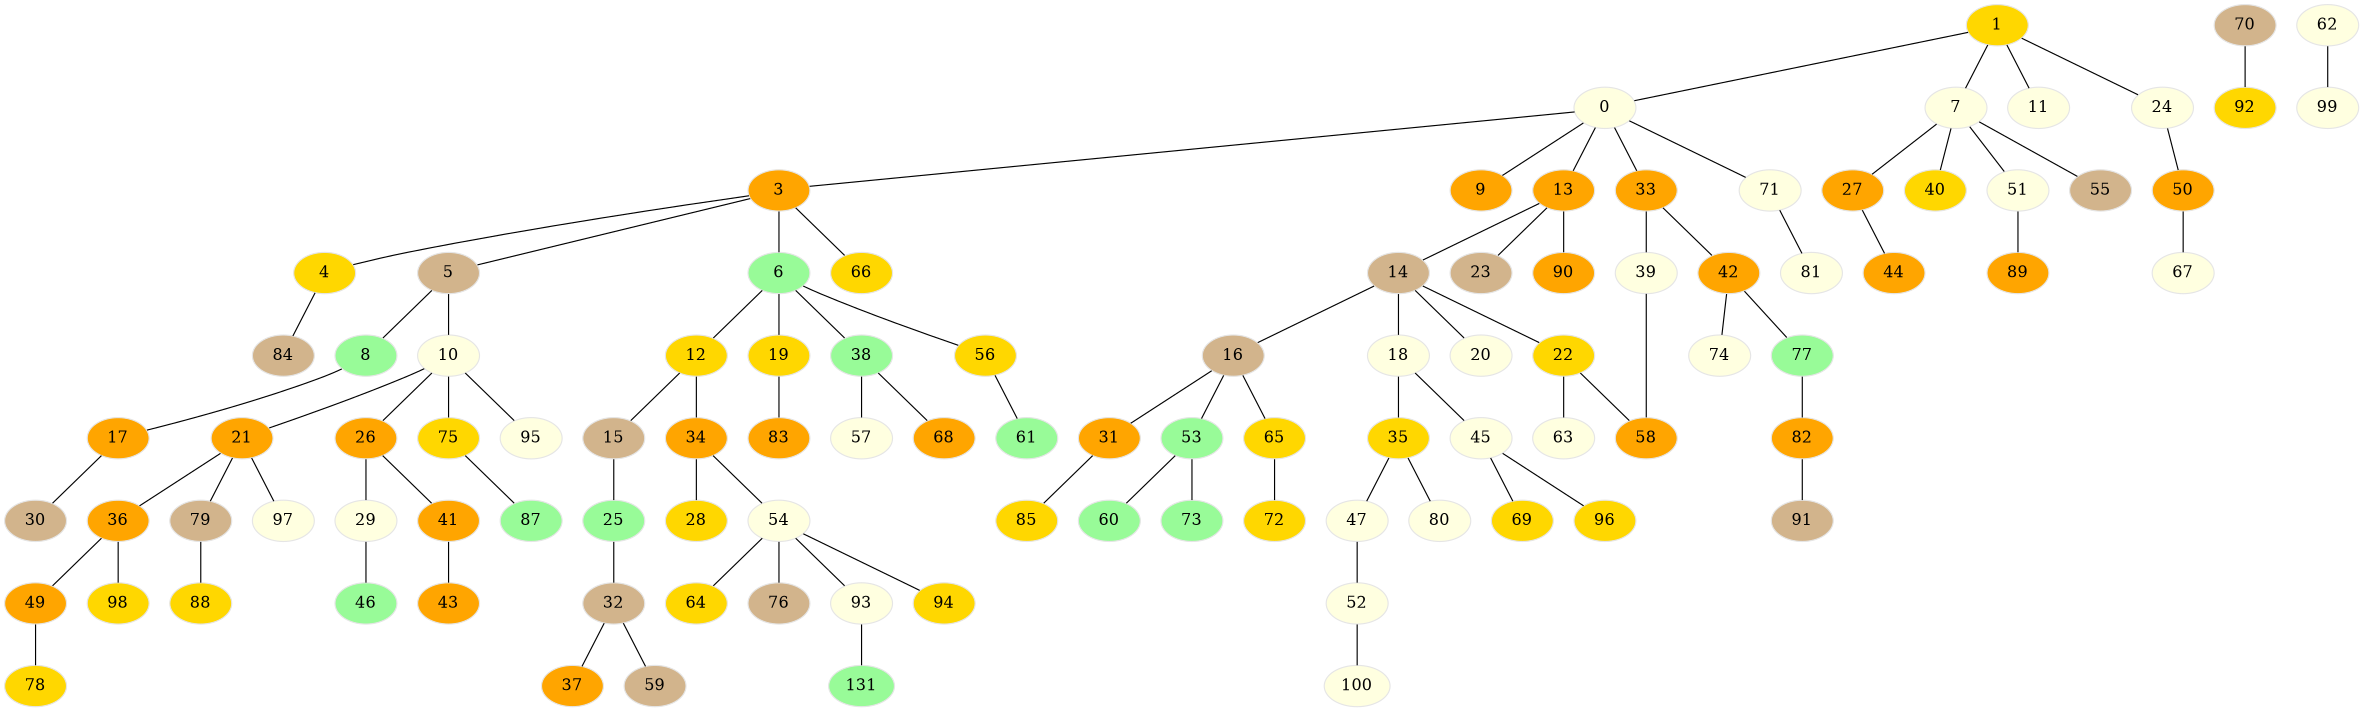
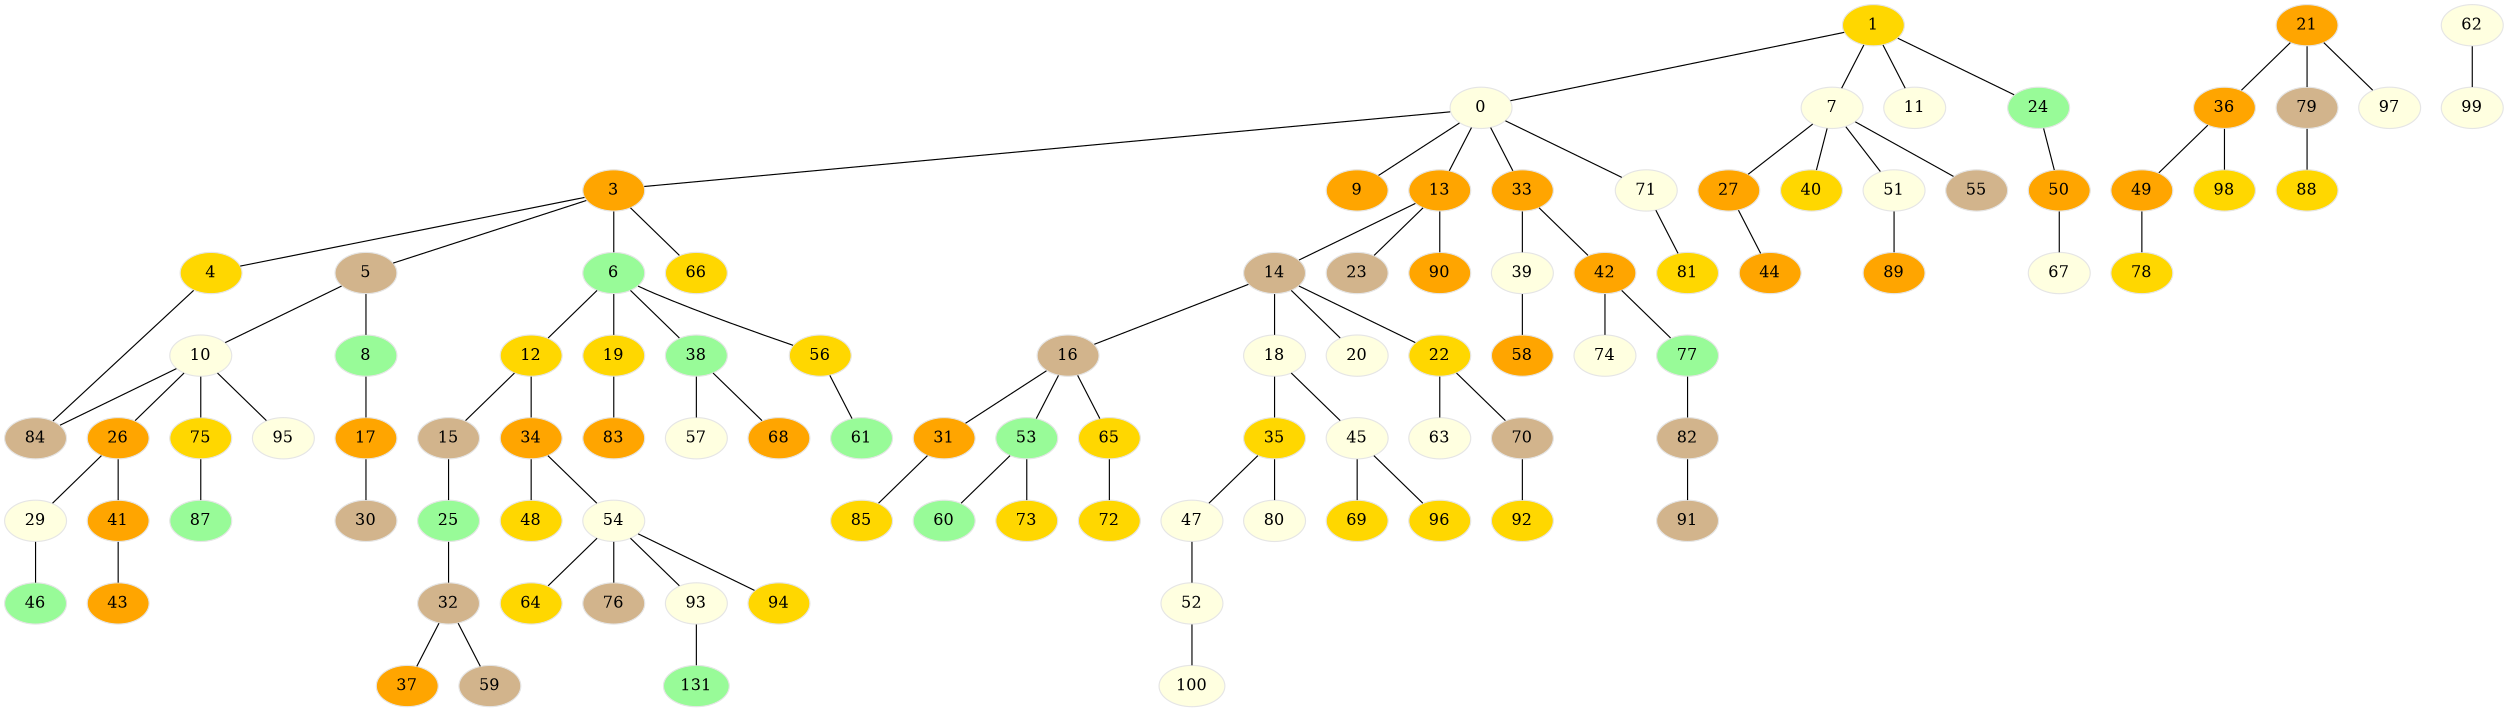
node "24": fillcolor lightyellow -> palegreen
node "81": fillcolor lightyellow -> gold
edge "22" -- "58": now "22" -- "70"
edge "10" -- "21": now "10" -- "84"
node "82": fillcolor orange -> tan
node "28": label "28" -> "48"
node "73": fillcolor palegreen -> gold
